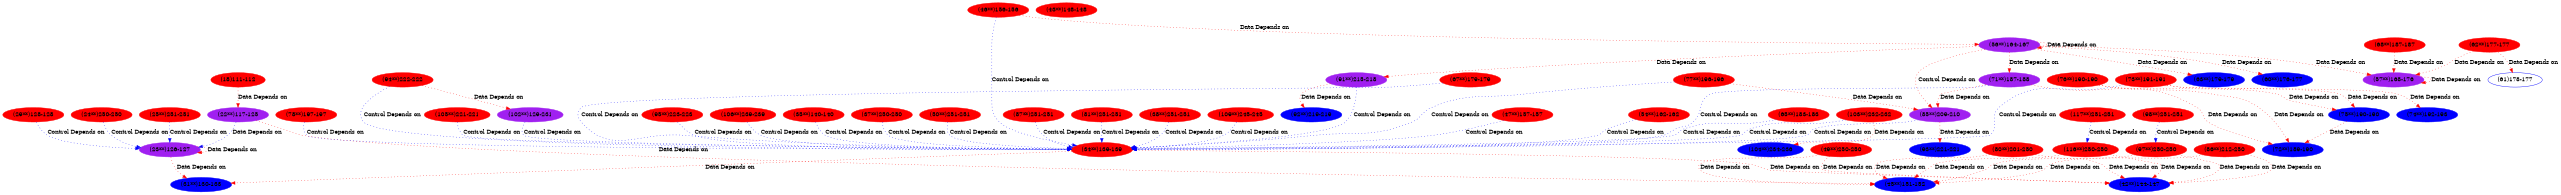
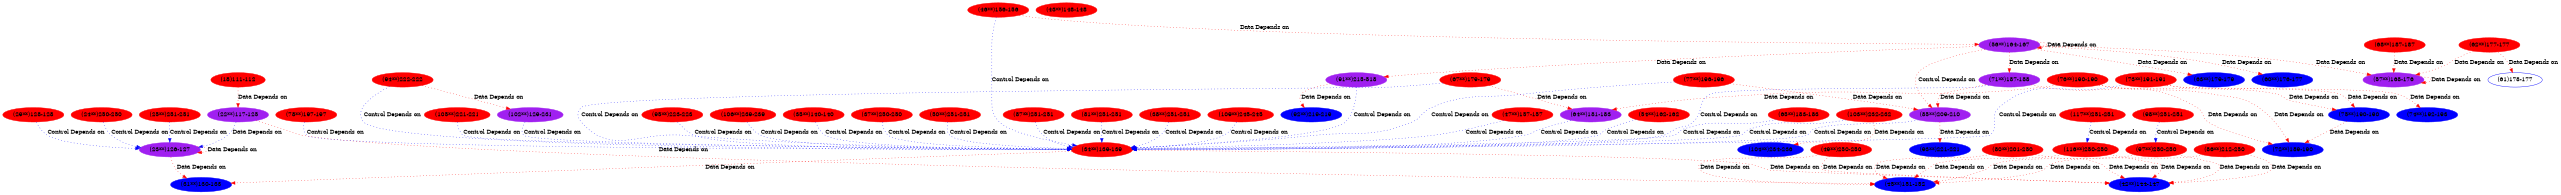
node "(91**)215-218": label "(91**)215-218" -> "(91**)215-518"
node "(64**)181-183": added
